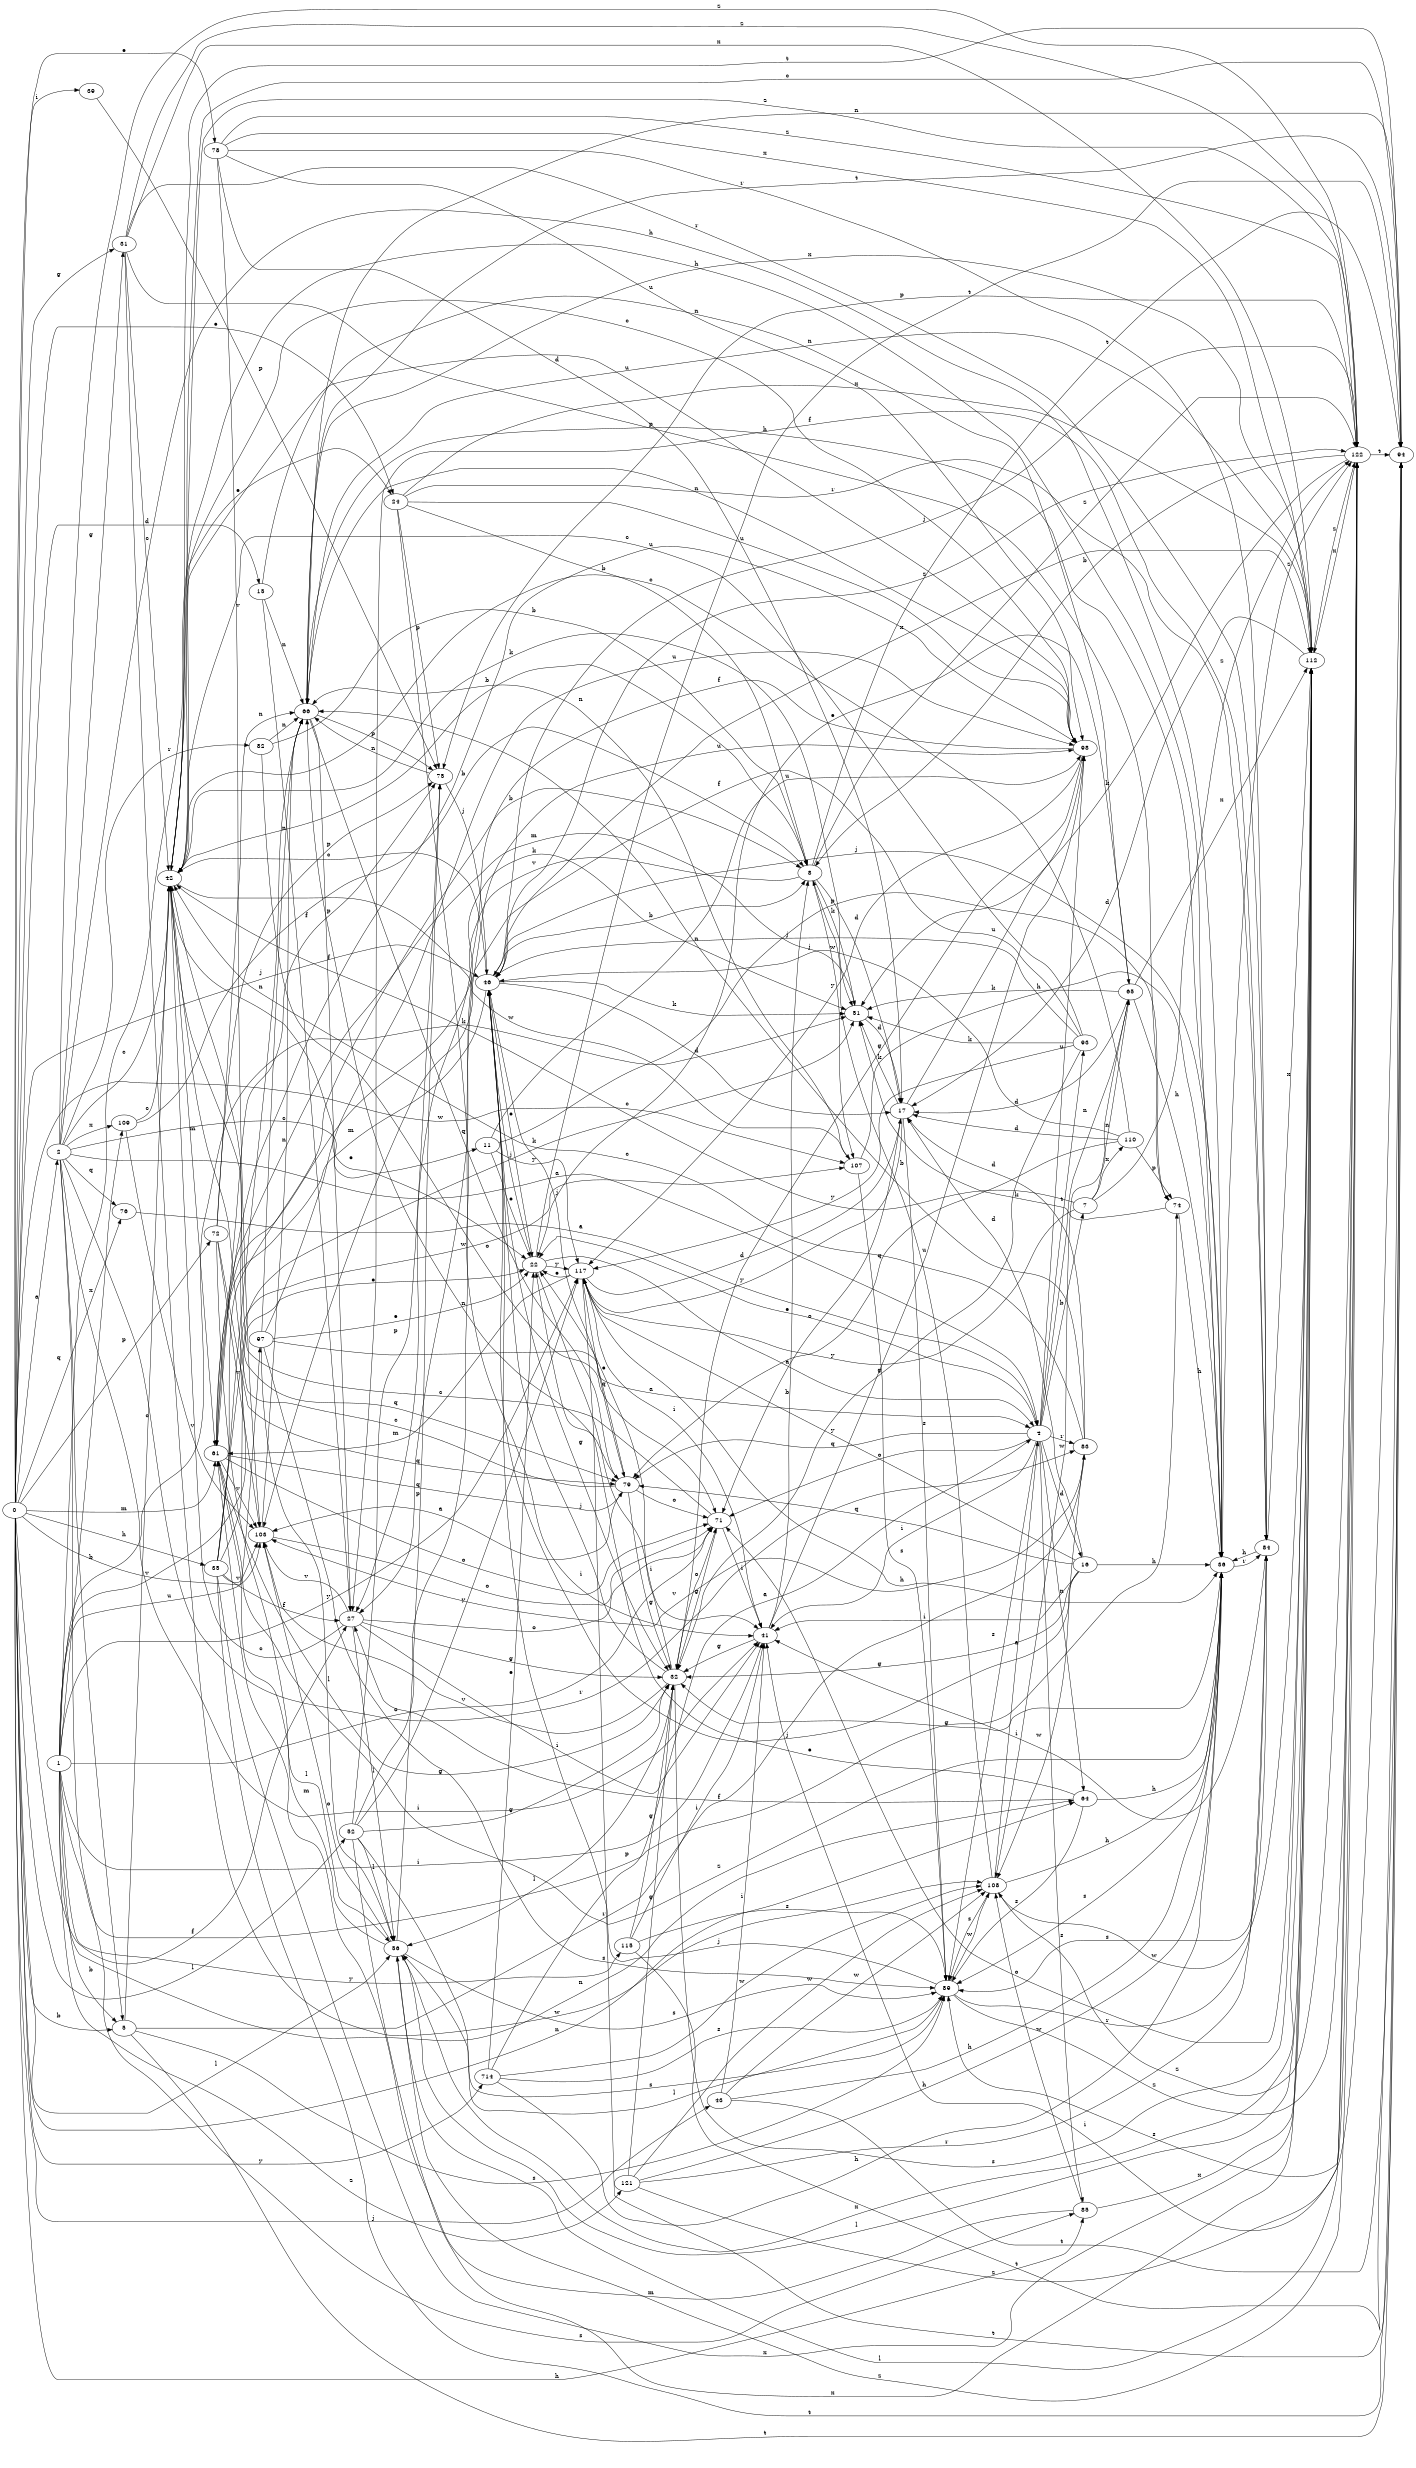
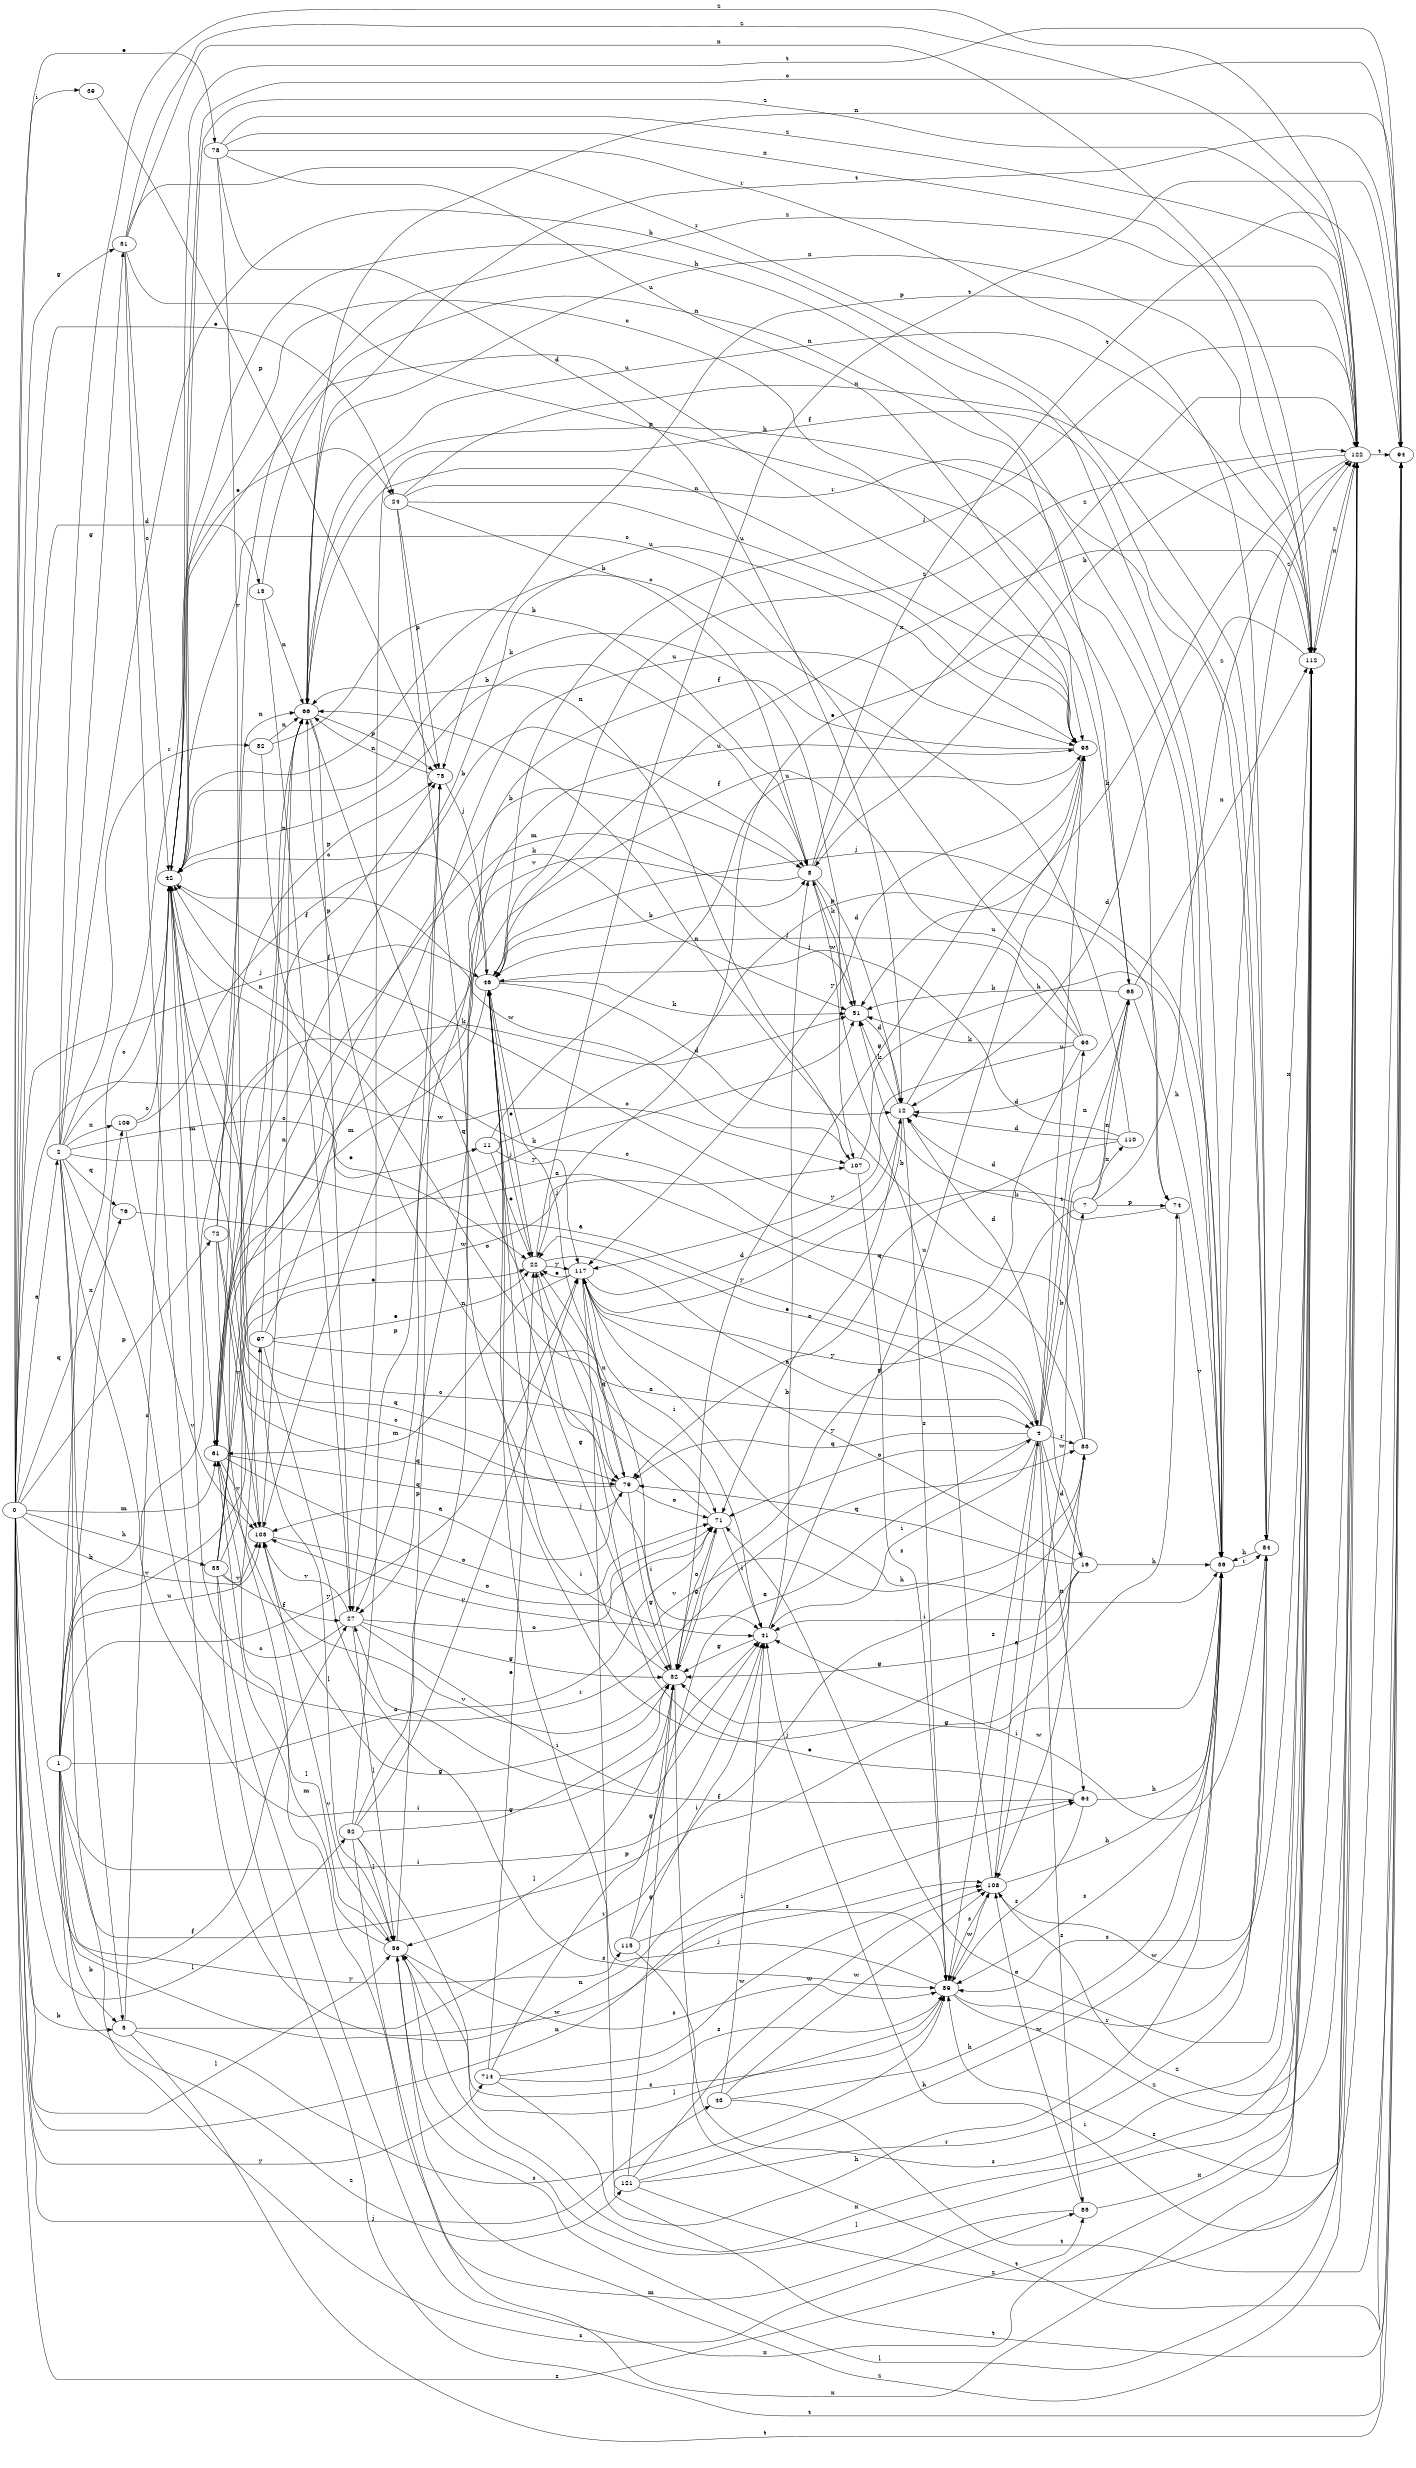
node "17": label "17" -> "12"
edge "110" -> "74": now "7" -> "74"
edge "32" -> "22": label "e" -> "x"
edge "74" -> "36": label "h" -> "v"
edge "56" -> "103": label "o" -> "v"
edge "61" -> "36": now "61" -> "122"
edge "0" -> "85": label "h" -> "s"
